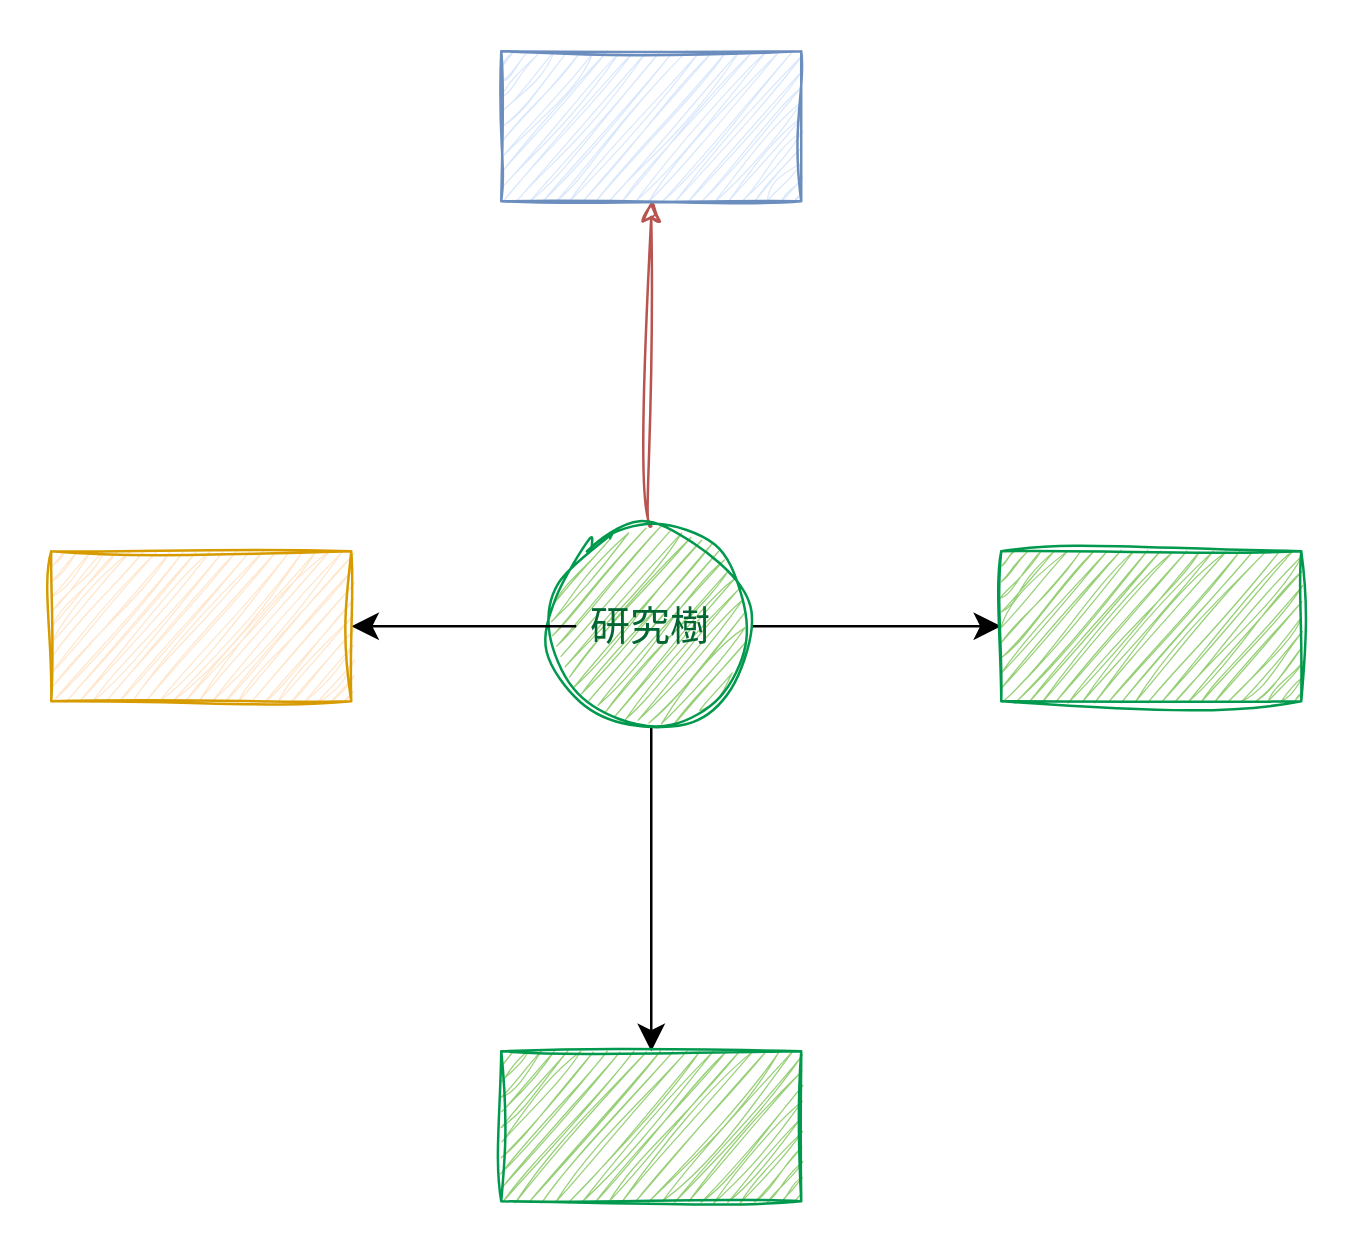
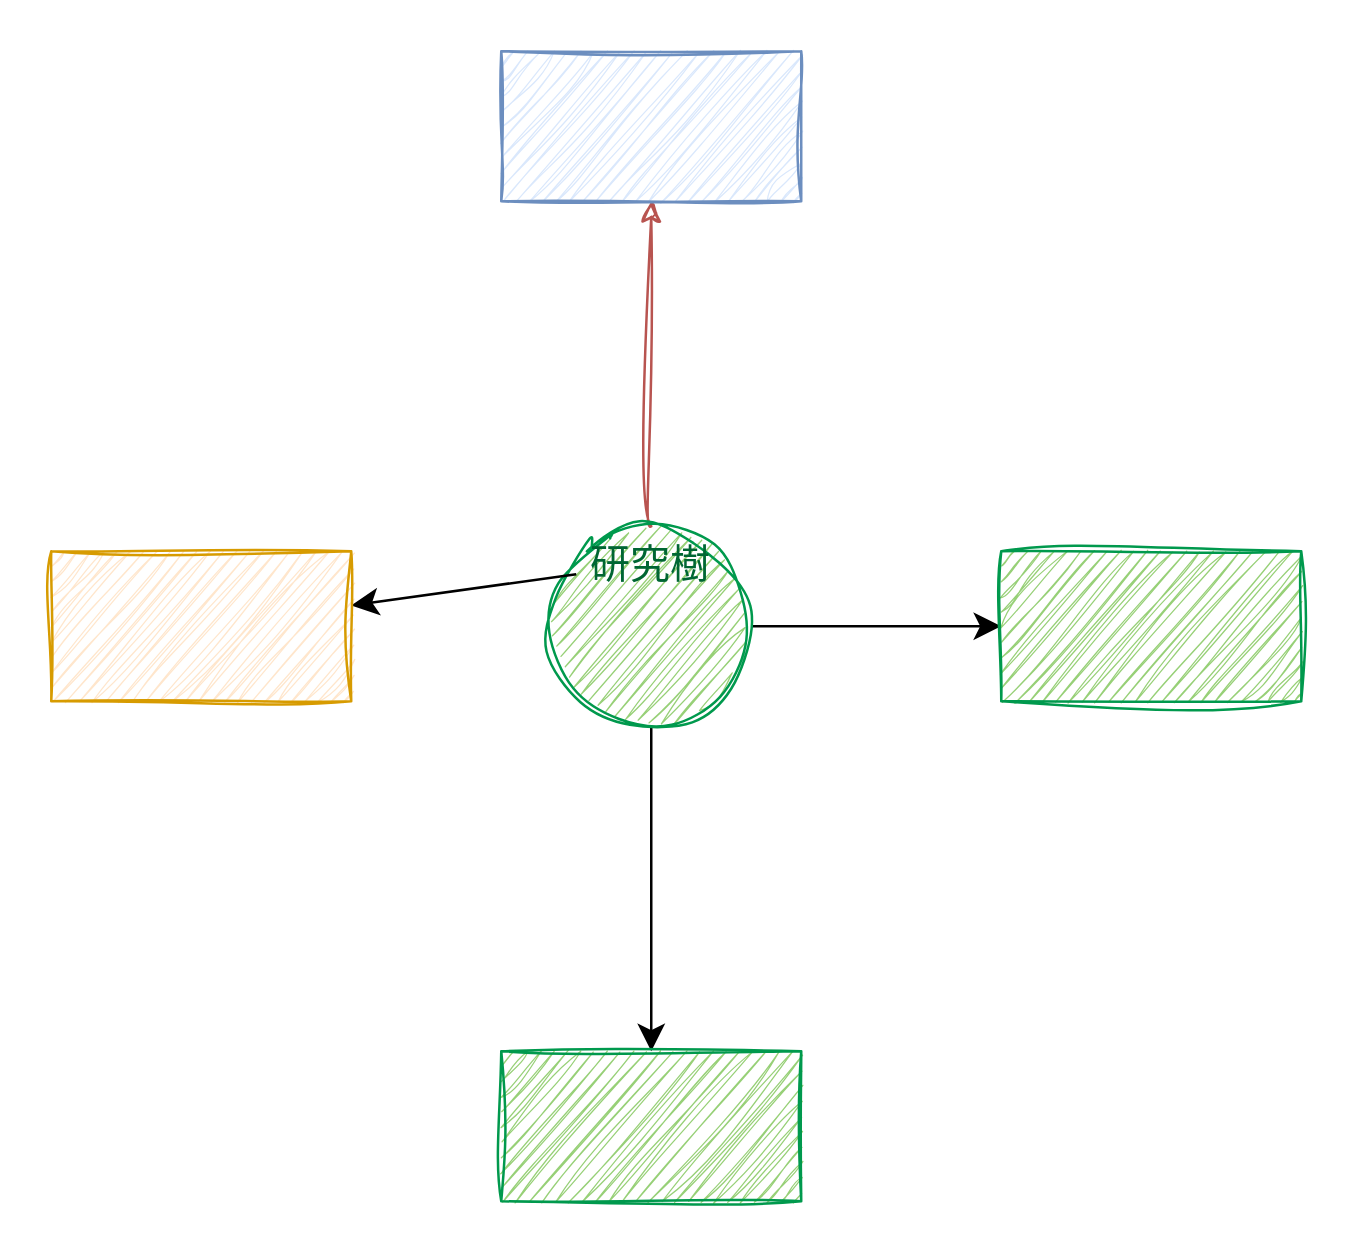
node "研究樹": moved (651, 626) -> (651, 564)
